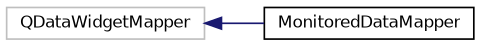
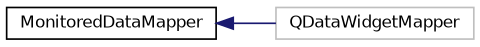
edge "MonitoredDataMapper" -> "QDataWidgetMapper": reversed
